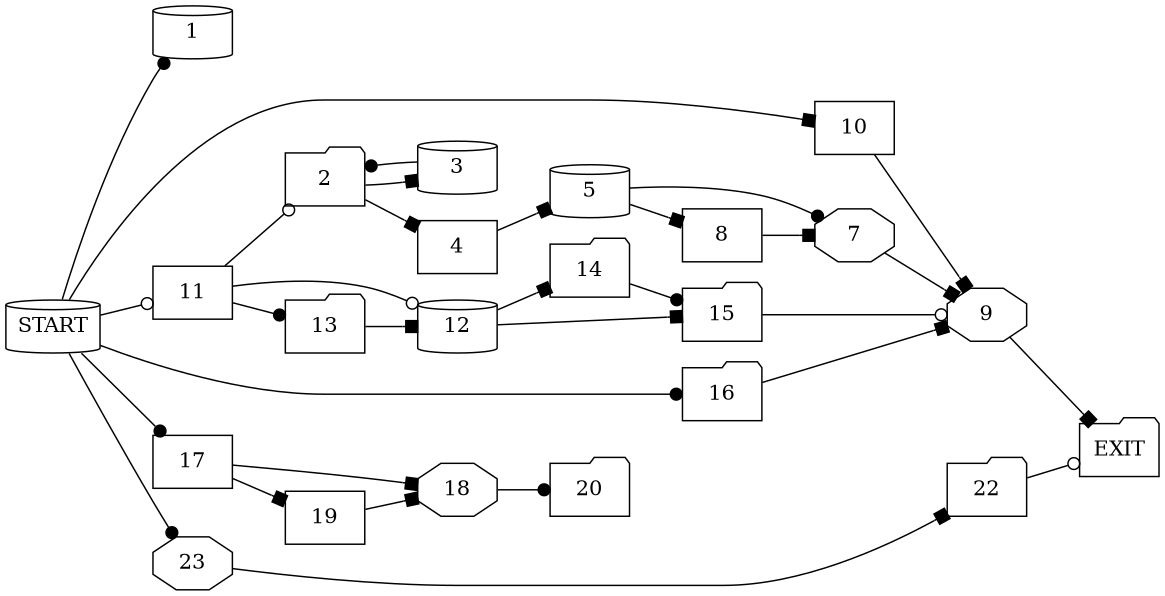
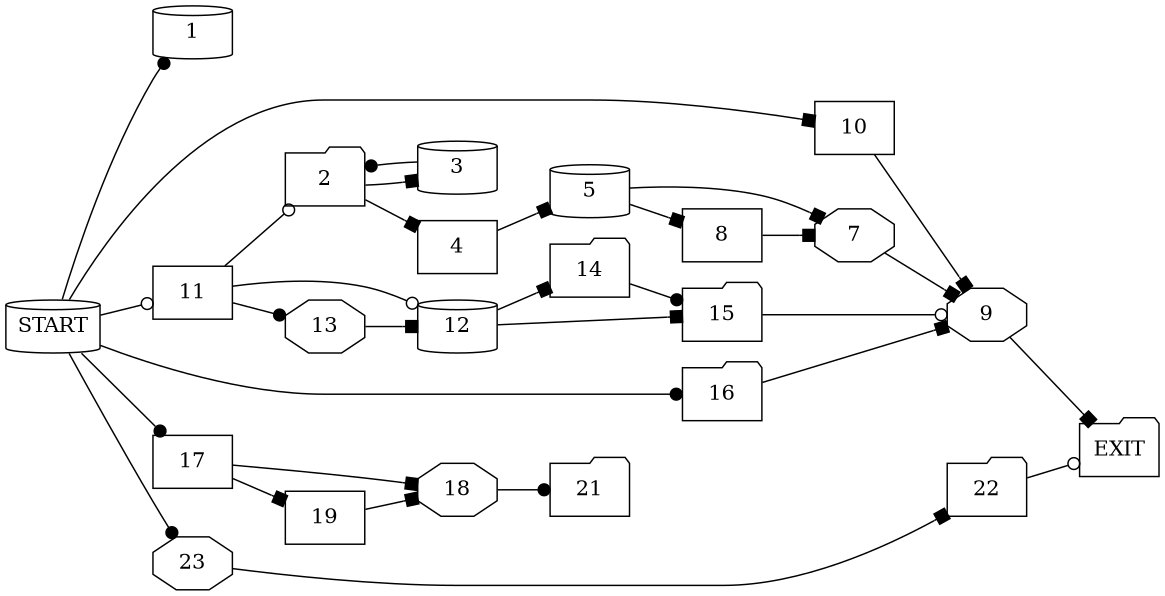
edge "5" -> "7": arrowhead dot -> box
node "13": shape folder -> octagon
node "20": label "20" -> "21"
